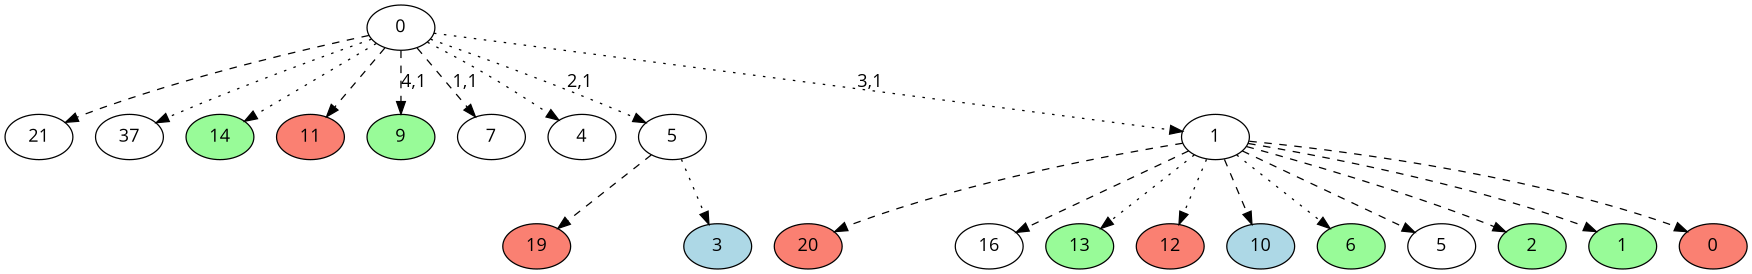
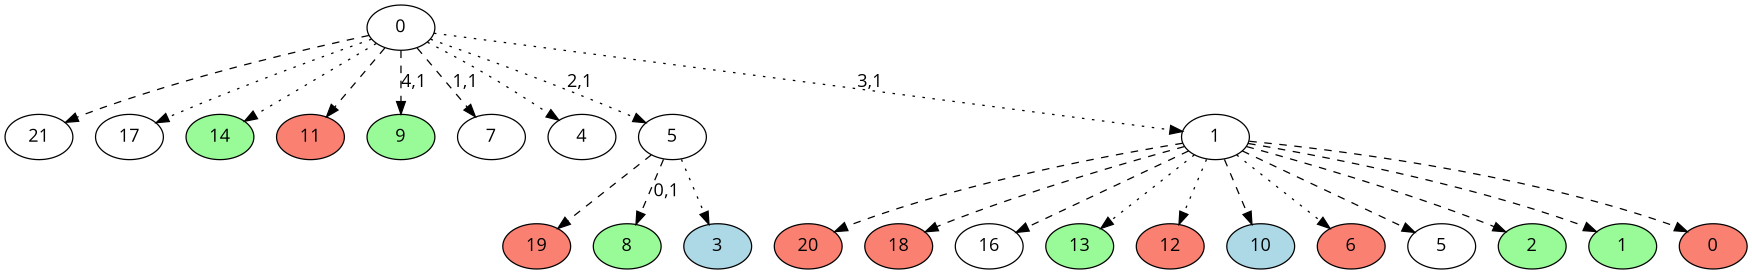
node "37": label "37" -> "17"
node "8": added
node "18": added
node "6": fillcolor palegreen -> salmon
